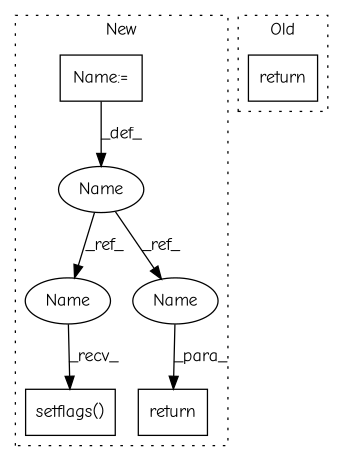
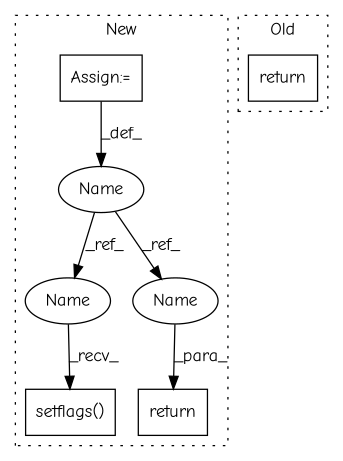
node "Name:=": label "Name:=" -> "Assign:="
